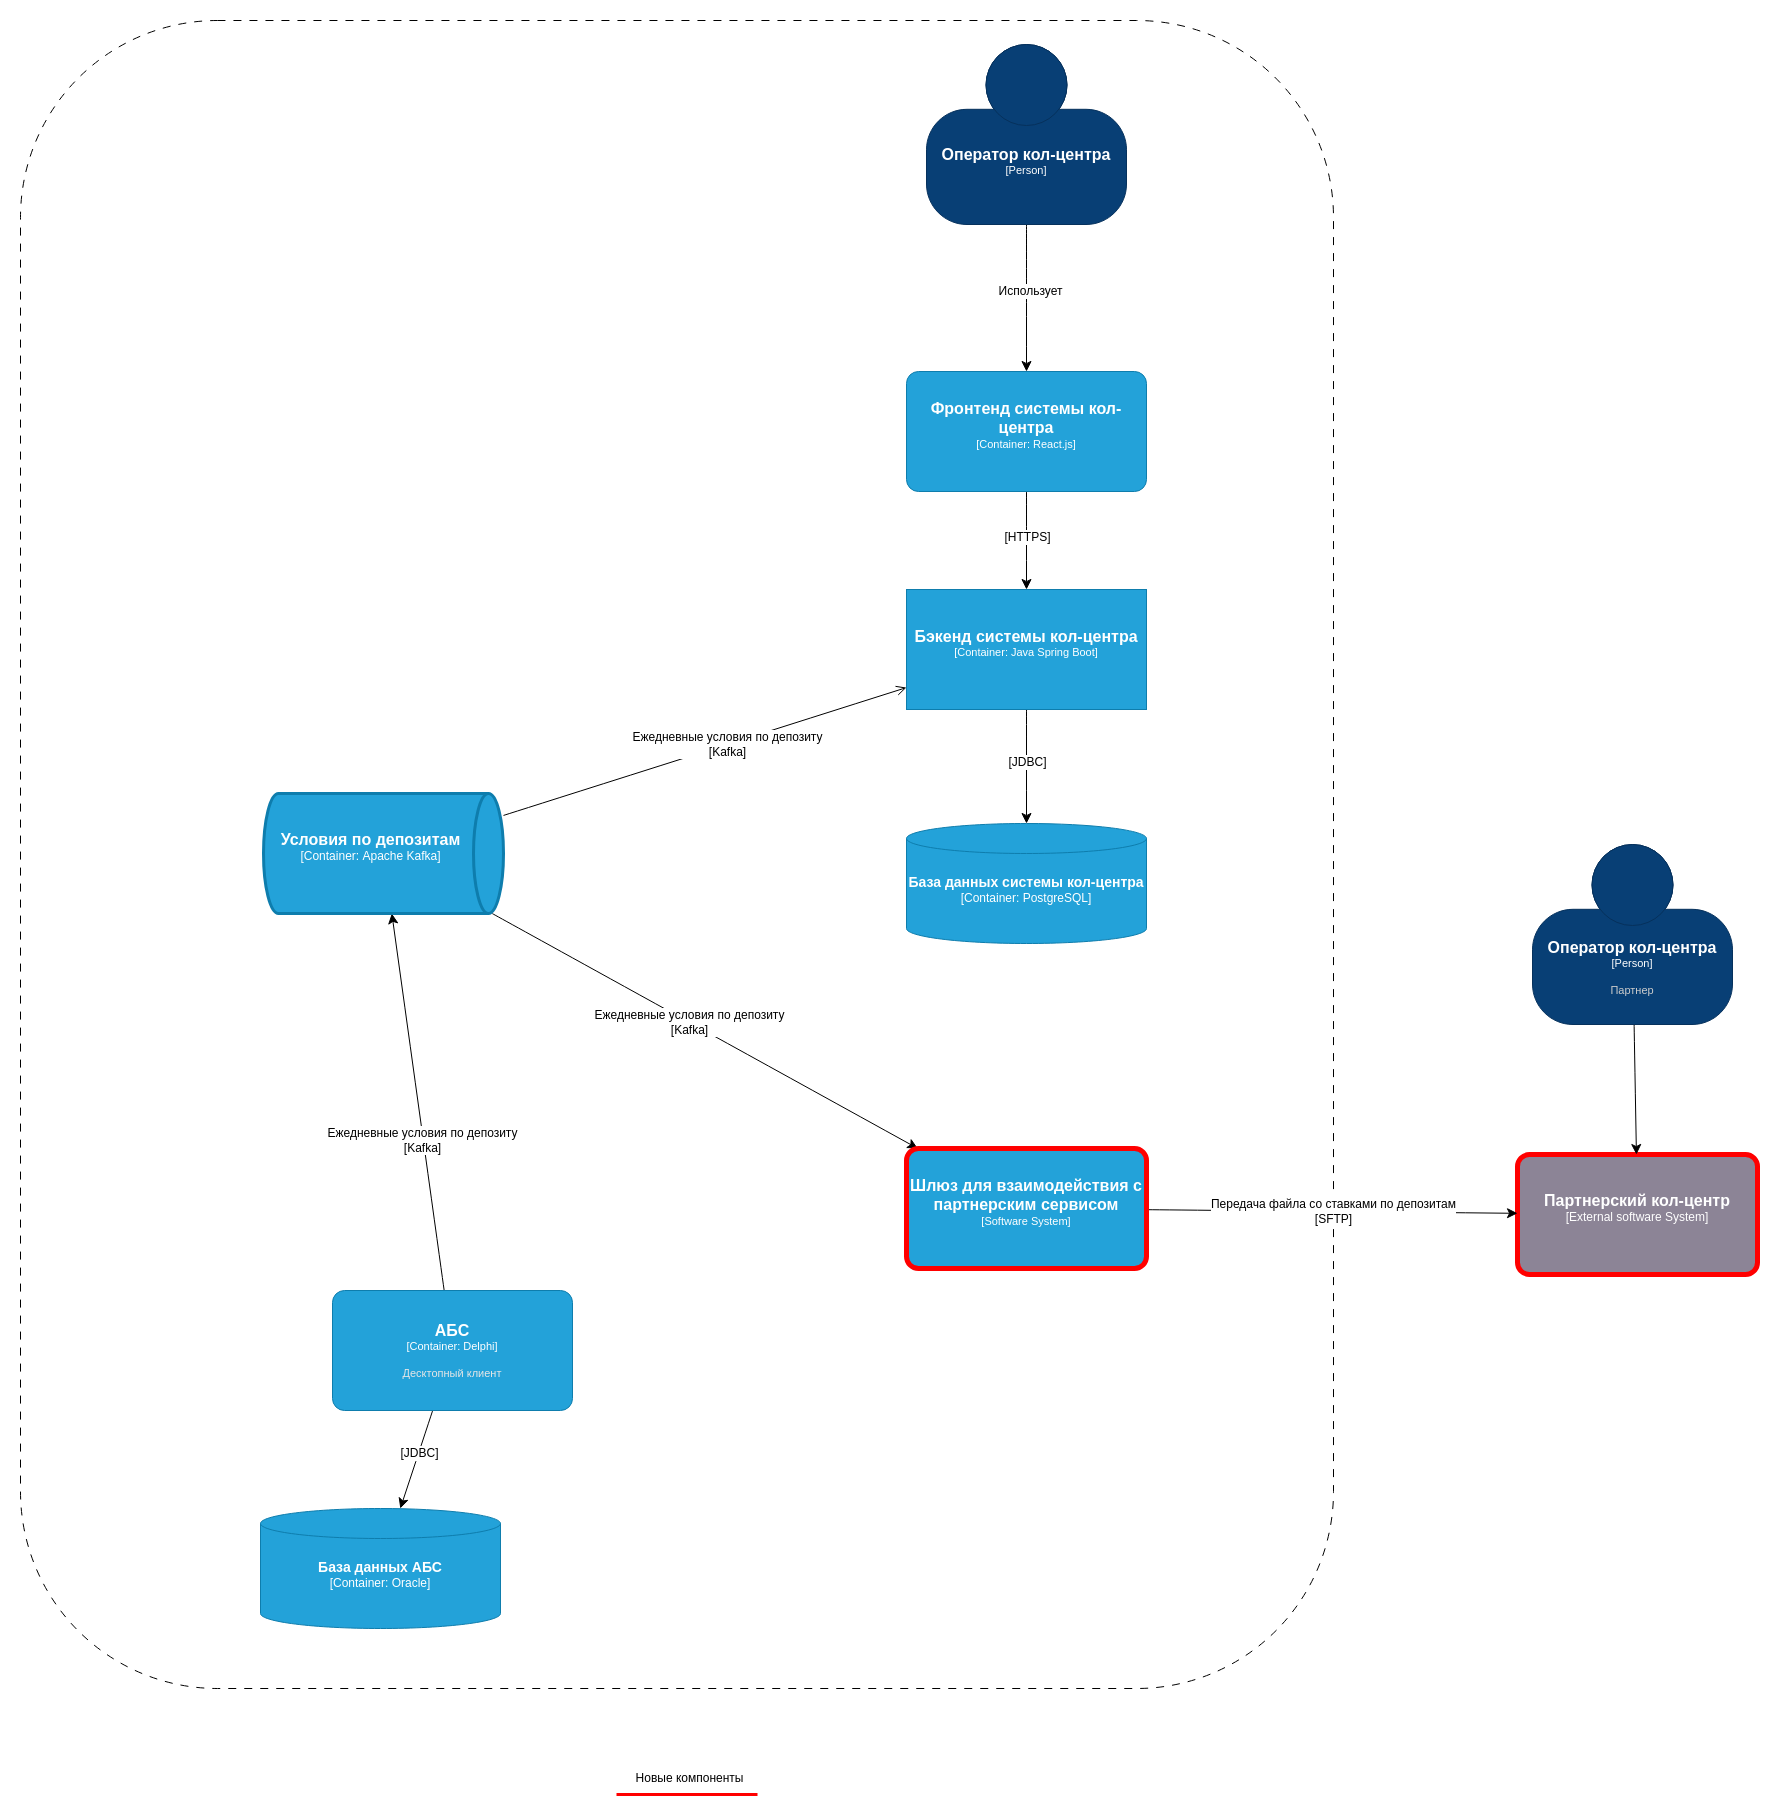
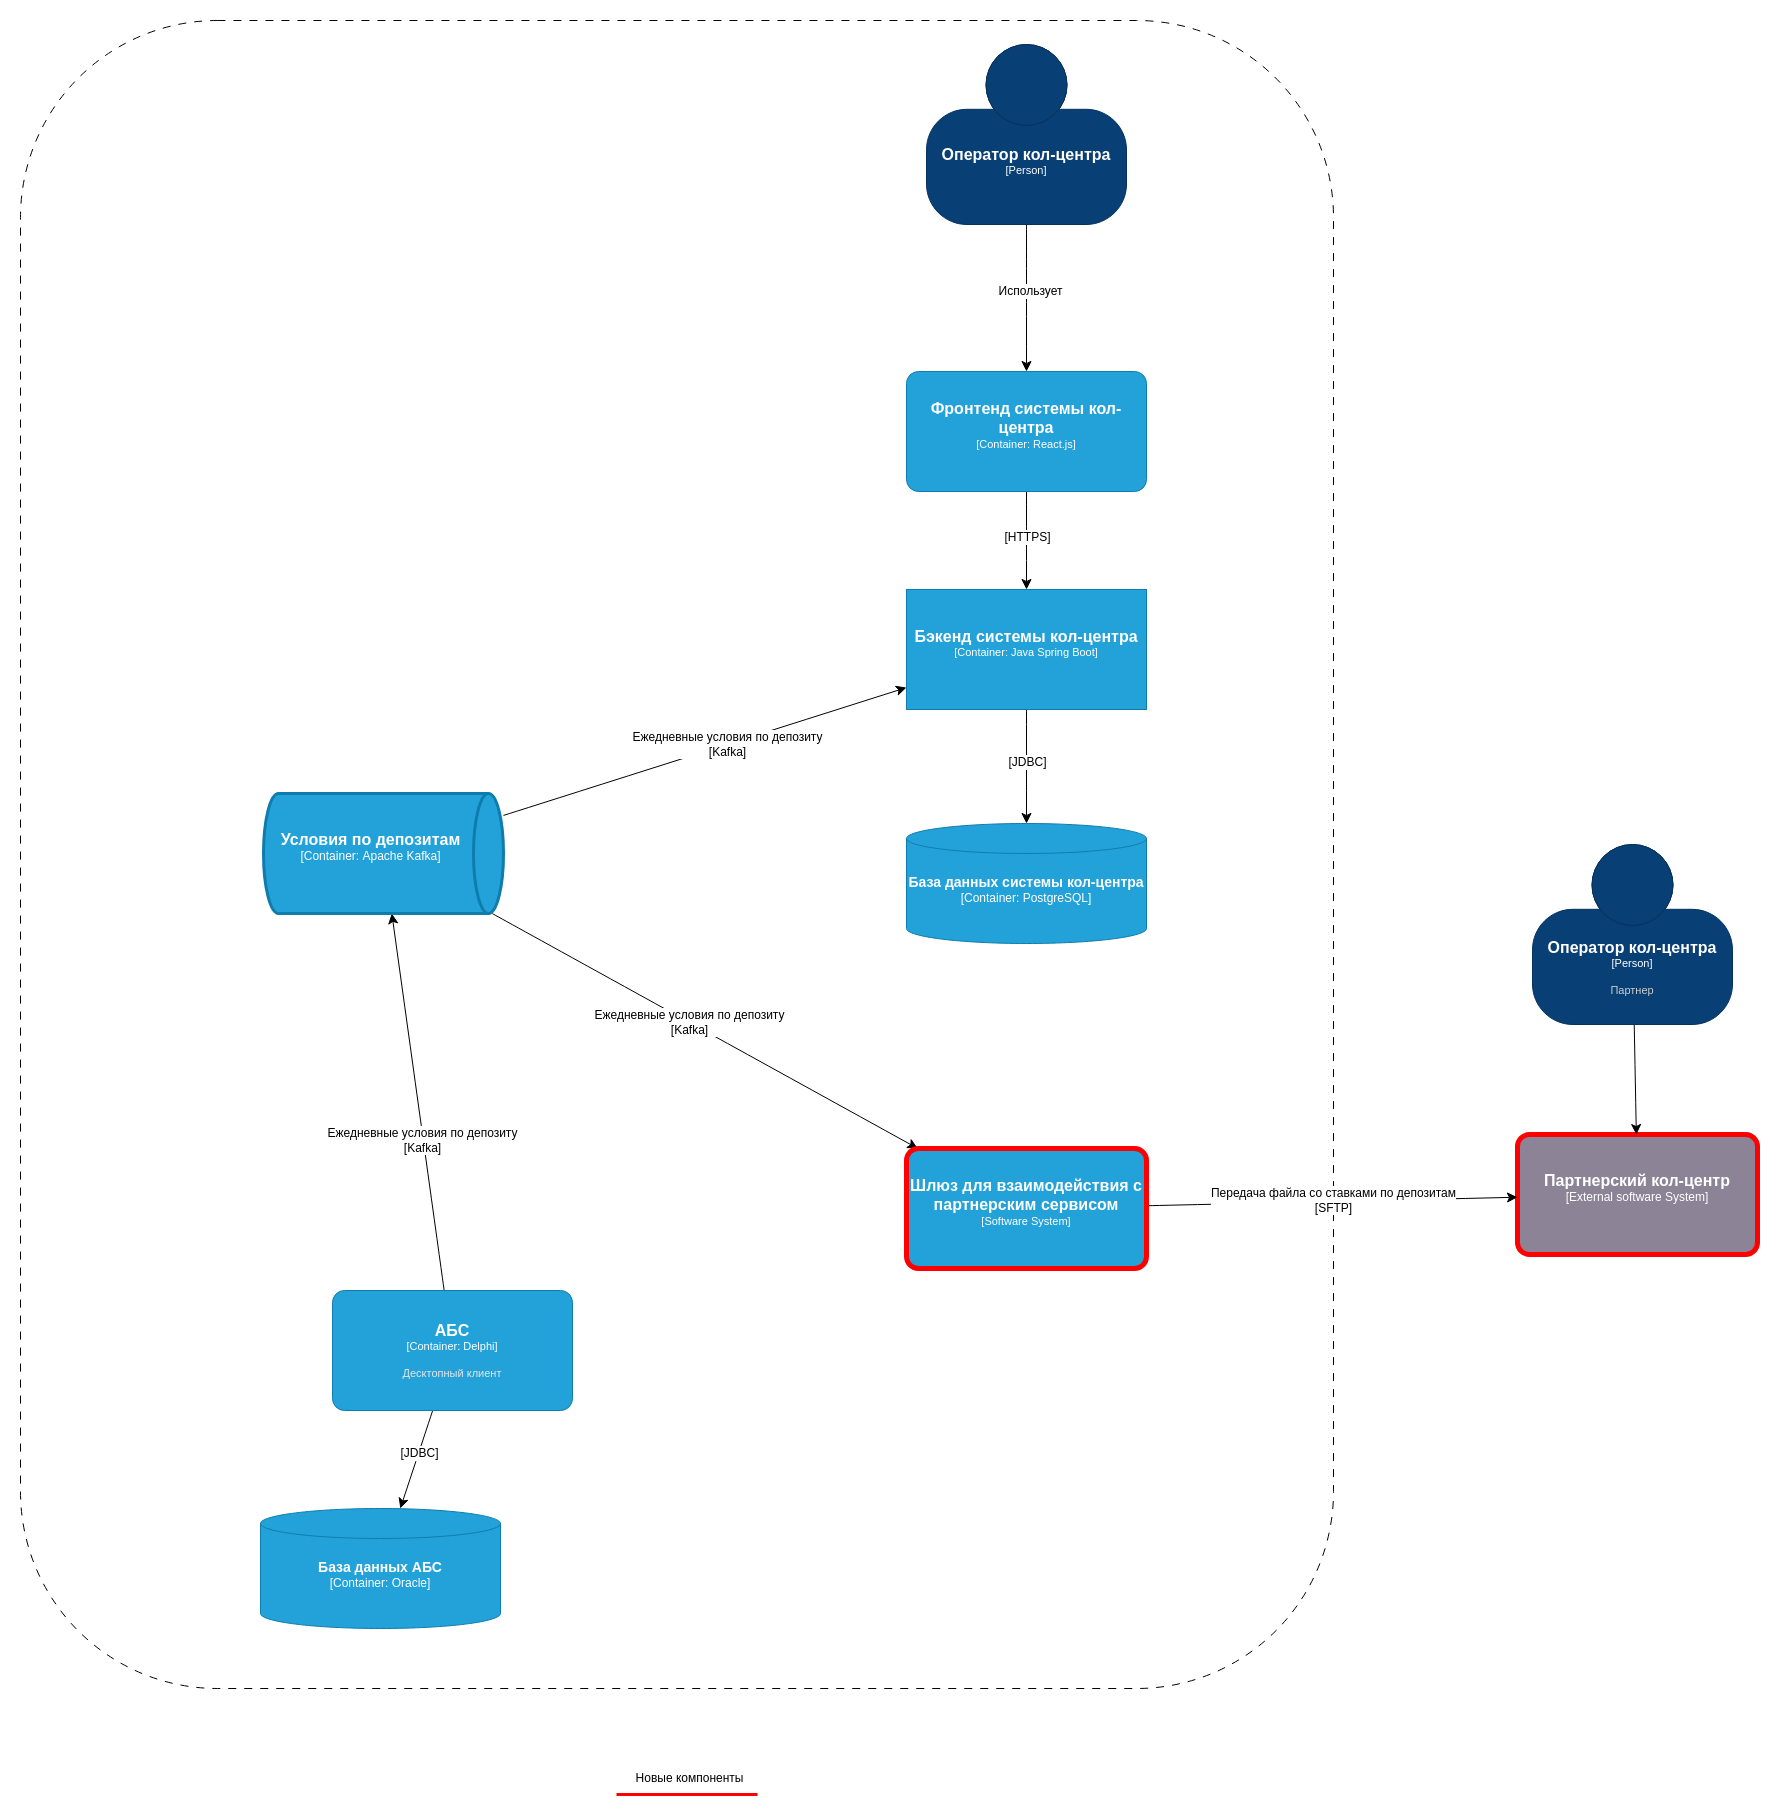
edge "Условия по депозитам [Container: Apache Kafka]" -> "Бэкенд системы кол-центра [Container: Java Spring Boot]": arrowhead open -> classic
node "Партнерский кол-центр [External software System]": moved (1638, 1215) -> (1638, 1195)
